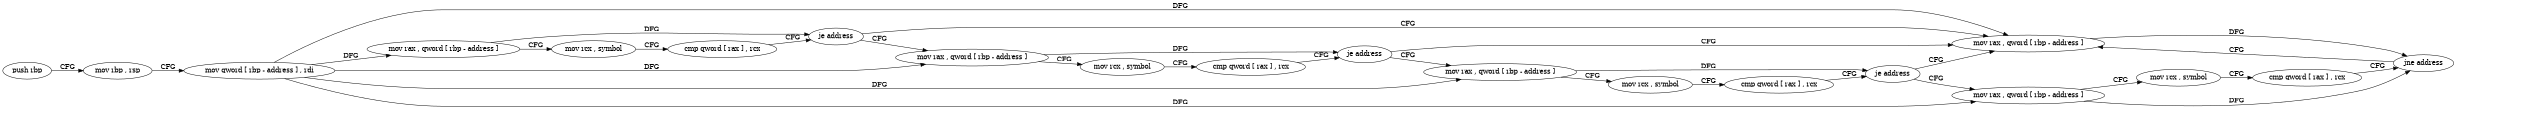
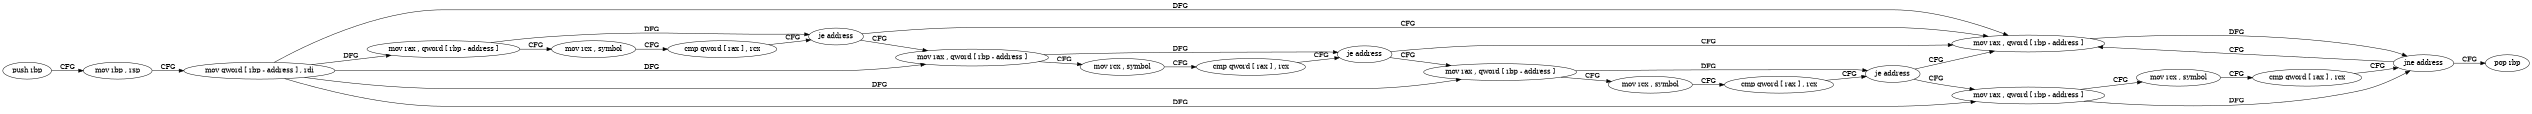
node "pop rbp": added
